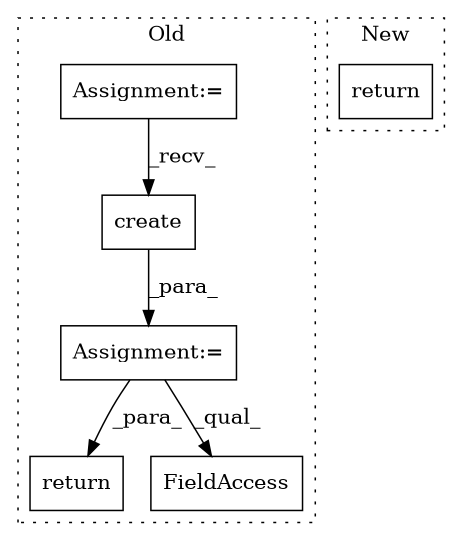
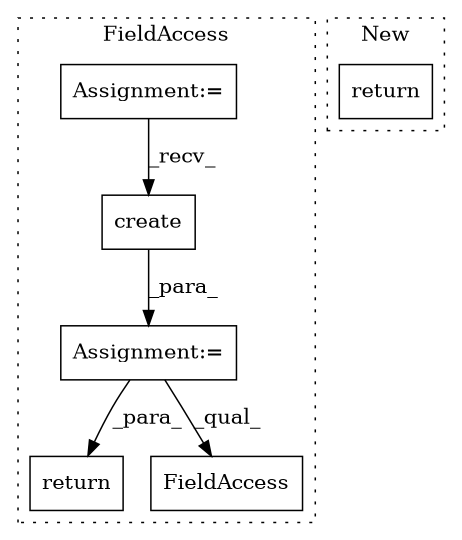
cluster "Old": label "Old" -> "FieldAccess"
